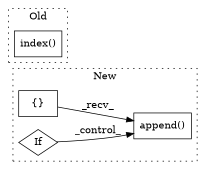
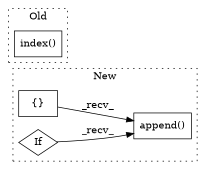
edge "If" -> "append()": label "_control_" -> "_recv_"
